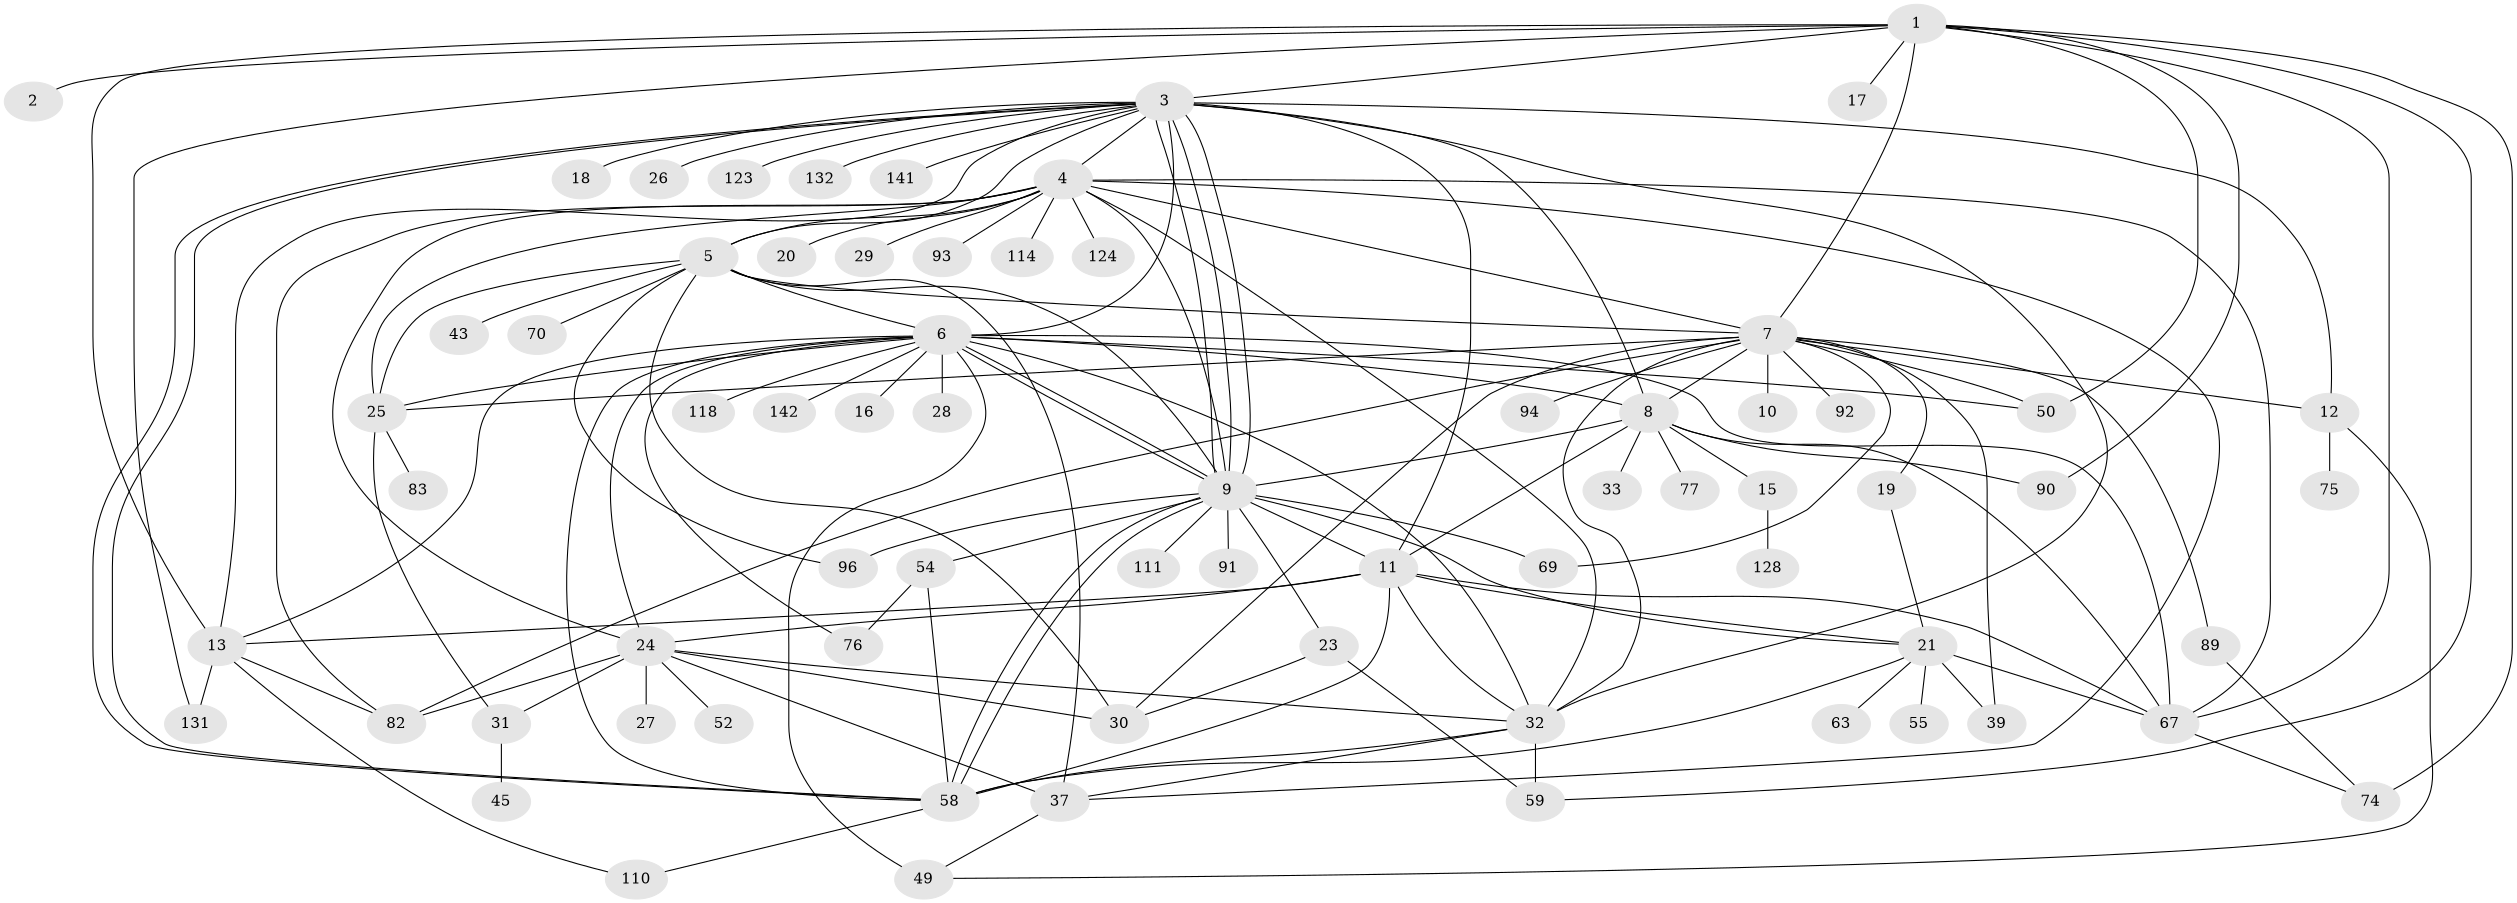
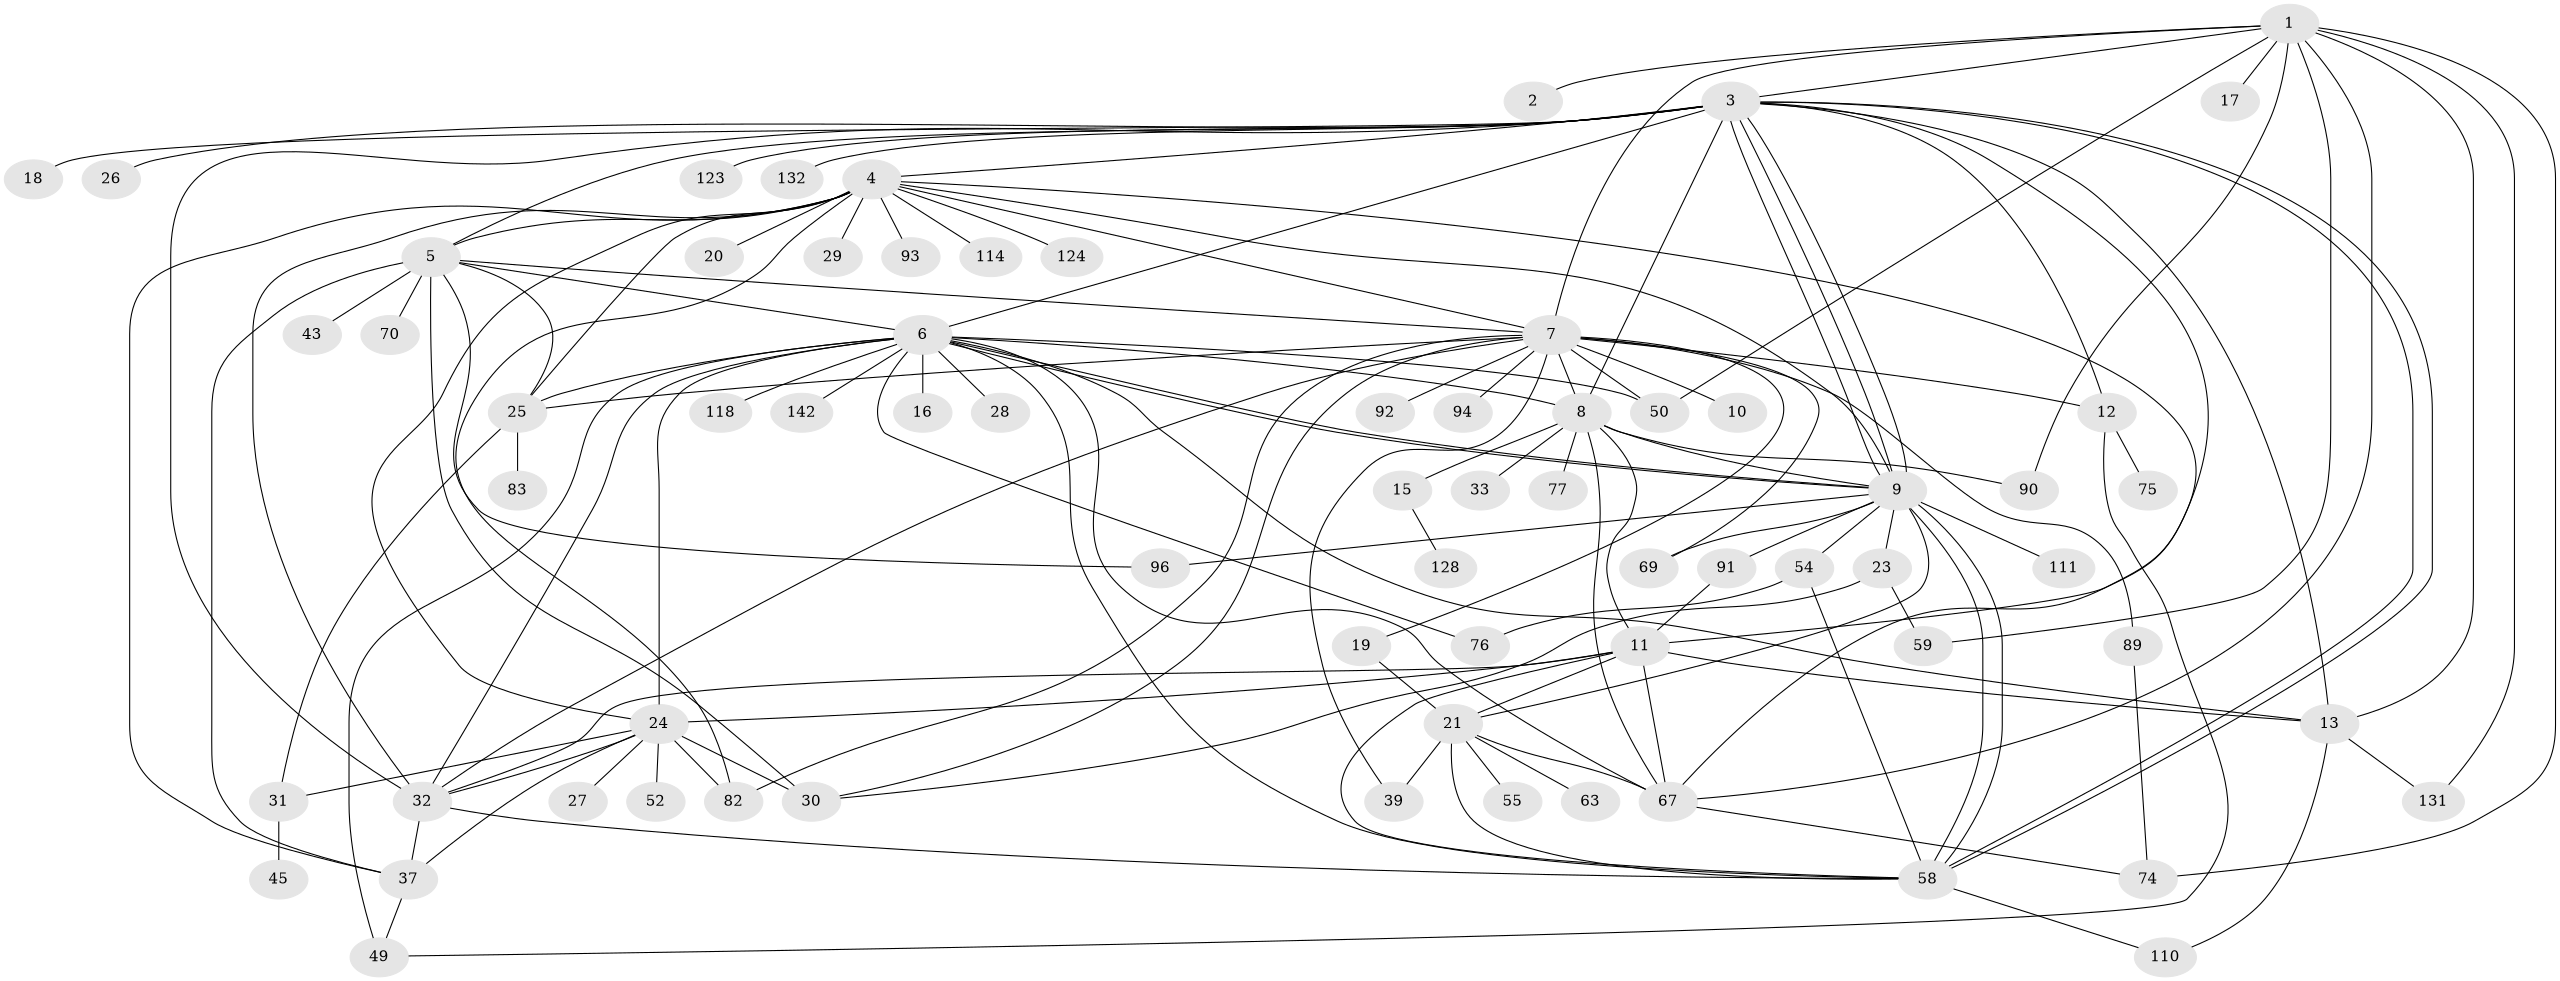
node "141": removed
edge "5" -- "9": removed
edge "9" -- "11": now "91" -- "11"
edge "13" -- "82": removed
edge "32" -- "59": removed
